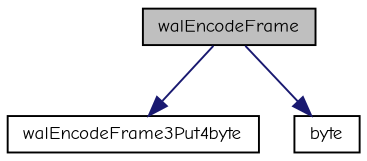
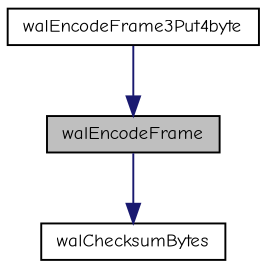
edge "walEncodeFrame" -> "walEncodeFrame3Put4byte": reversed
node "byte": label "byte" -> "walChecksumBytes"
